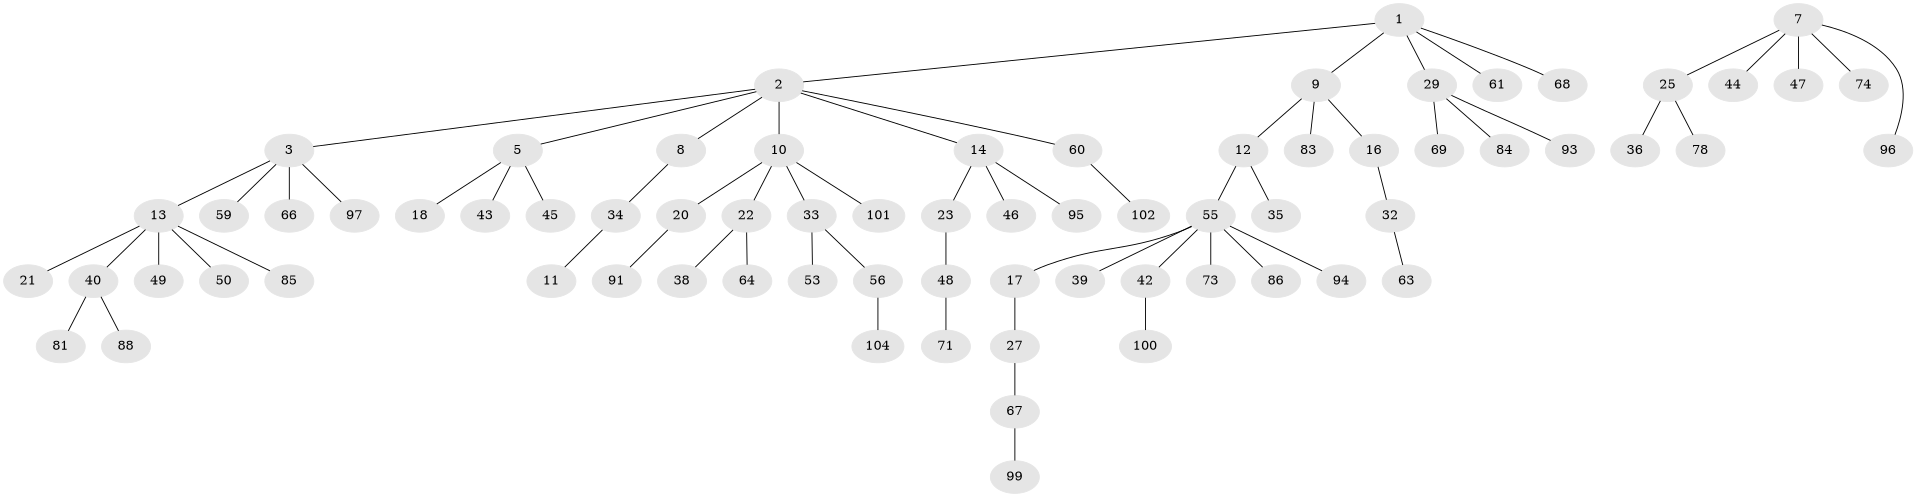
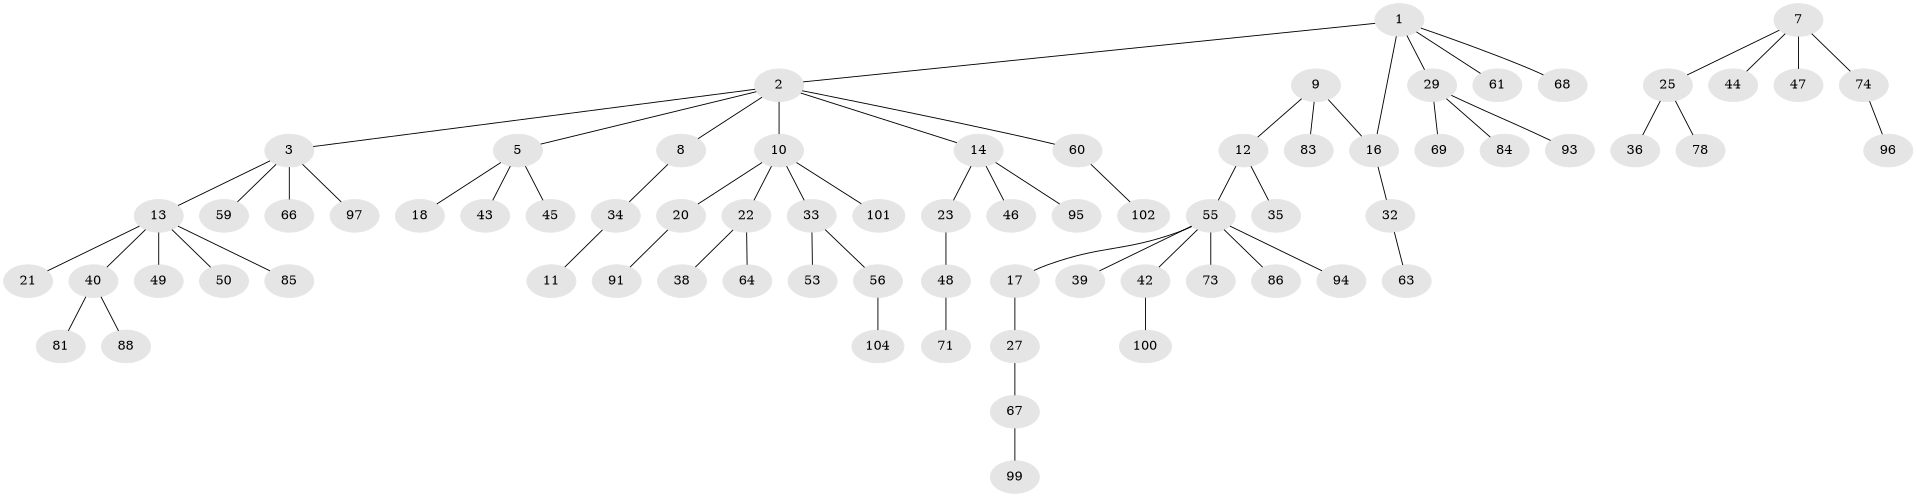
edge "1" -- "9": now "1" -- "16"
edge "7" -- "96": now "74" -- "96"
